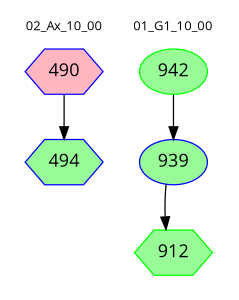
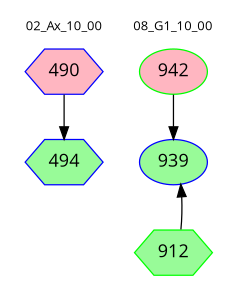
cluster "01_G1_10_00": label "01_G1_10_00" -> "08_G1_10_00"
node "942": fillcolor palegreen -> lightpink
edge "939" -> "912": reversed
